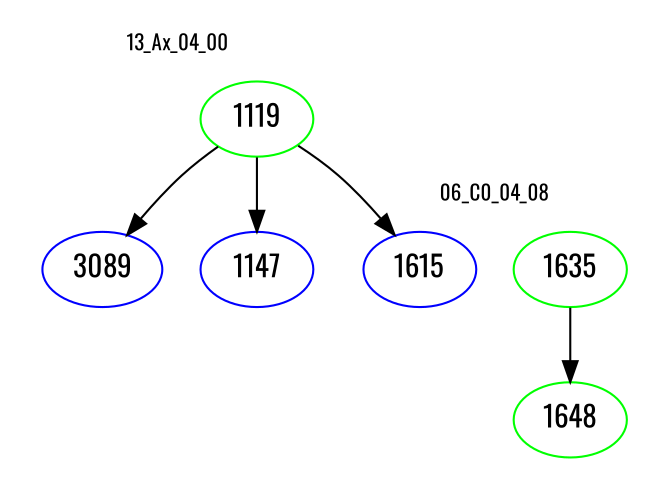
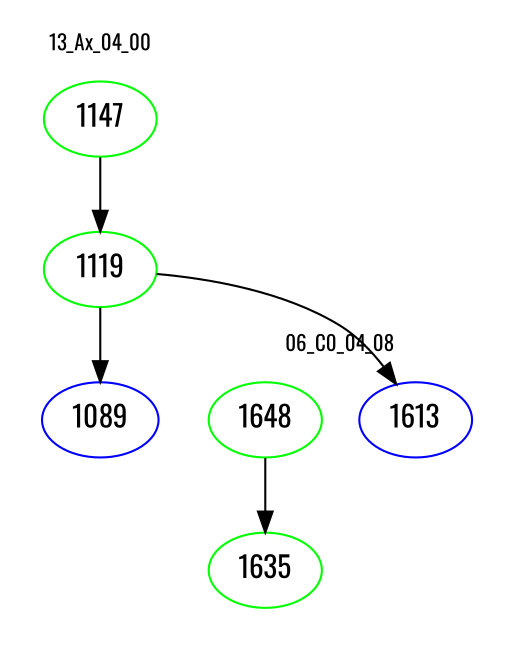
edge "1119" -> "1147": reversed
node "3089": label "3089" -> "1089"
node "1147": color blue -> green
node "1615": label "1615" -> "1613"
edge "1635" -> "1648": reversed
